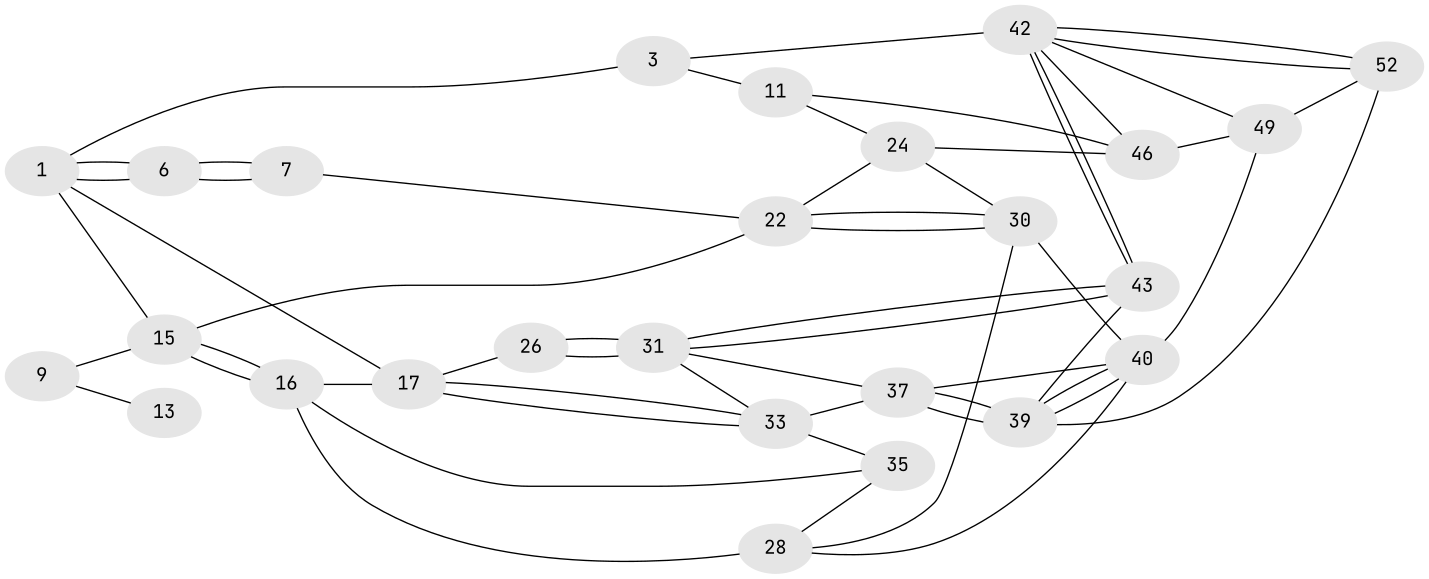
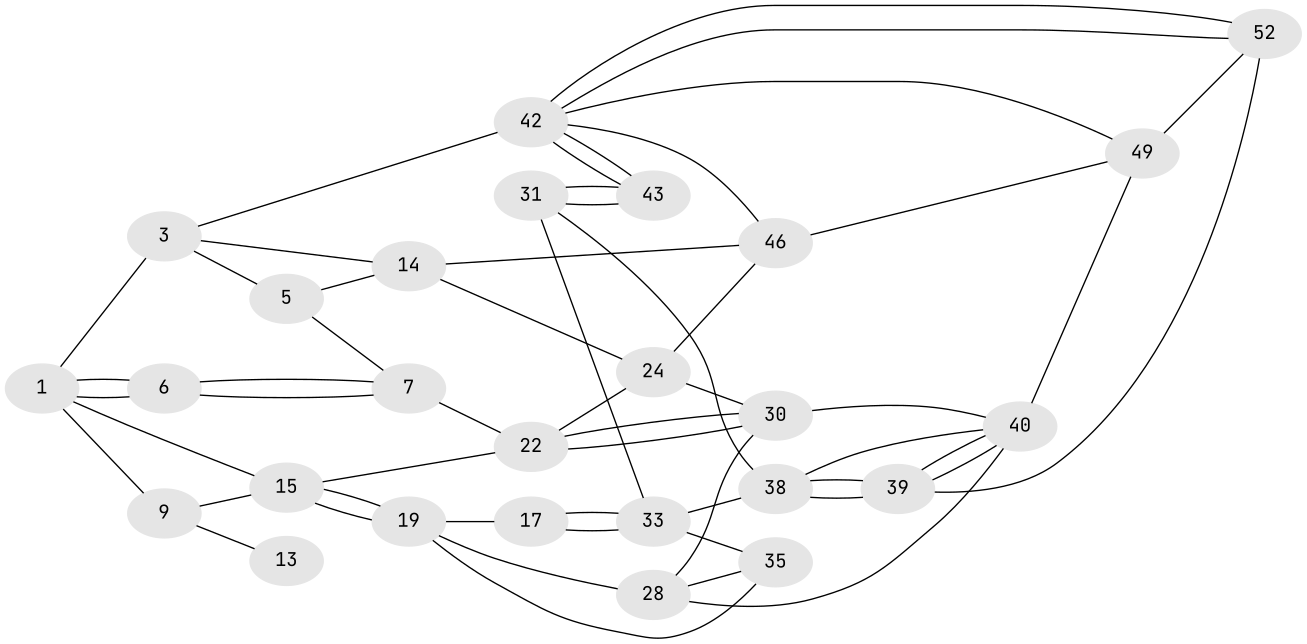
node "11": label "11" -> "14"
edge "1" -- "17": now "1" -- "9"
node "5": added
node "26": removed
edge "43" -- "39": removed
node "16": label "16" -> "19"
node "37": label "37" -> "38"
